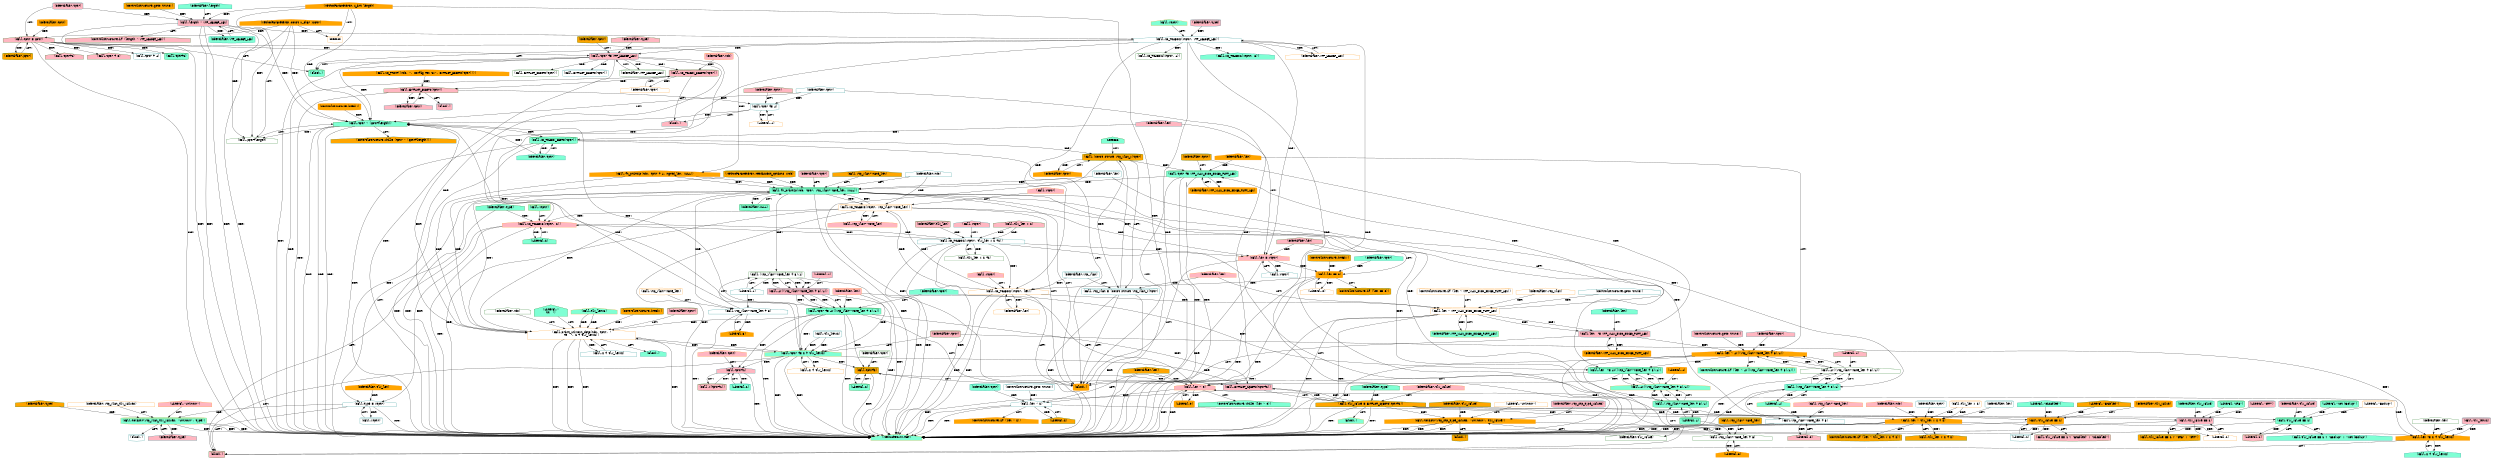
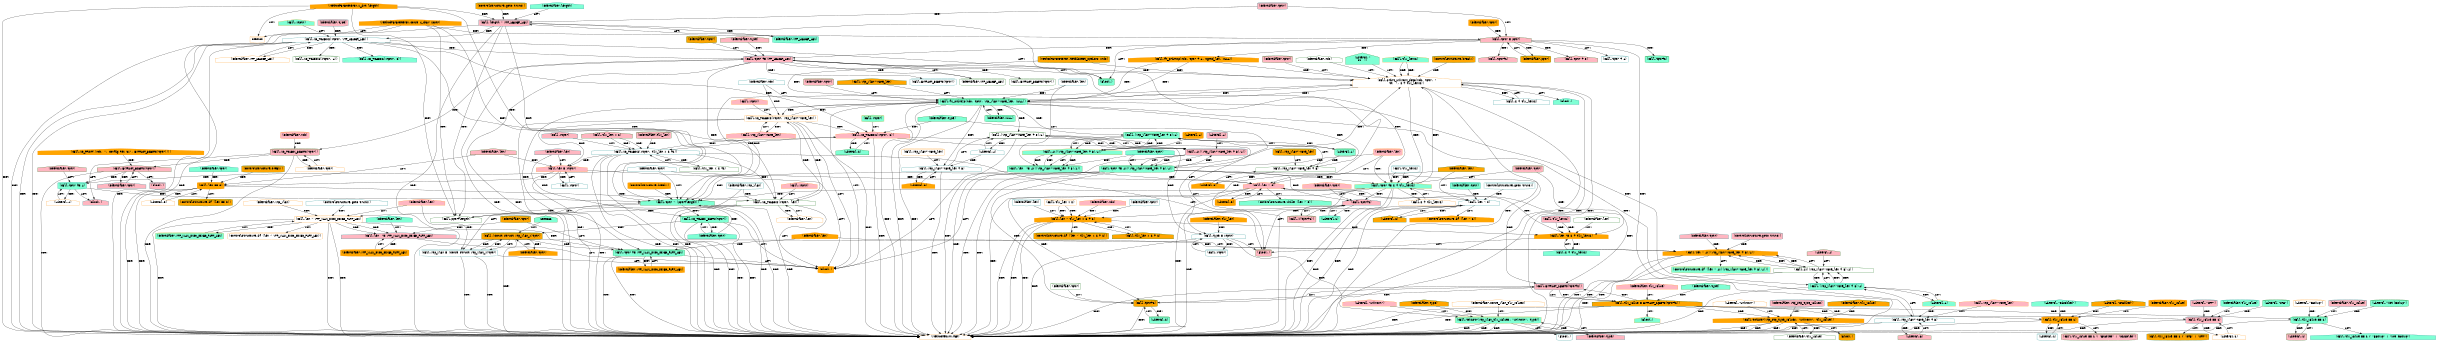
node "(ControlStructure,if (length < VTP_HEADER_LEN))": removed
edge "(Call,tptr = pptr)" -> "(Call,tptr + 4)": label "DDG: " -> "AST: "
edge "(MethodParameterIn,const u_char *pptr)" -> "(Call,pptr+length)": label "AST: " -> "DDG: "
node "(Call,tptr += 4)": fillcolor white -> aquamarine
edge "(Call,ND_TCHECK2(*tptr, VTP_HEADER_LEN))" -> "(Call,len = *tptr)": removed, label "DDG:"
node "(ControlStructure,while (tptr < (pptr+length)))": removed
edge "(Call,tptr += VTP_VLAN_INFO_FIXED_PART_LEN)" -> "(Call,fn_printzp(ndo, tptr, vtp_vlan->name_len, NULL))": reversed
node "(Call,ND_TCHECK2(*tptr, len))": color darkorange -> darkgreen
edge "(ControlStructure,if (len < VTP_VLAN_INFO_FIXED_PART_LEN))" -> "(Call,len < VTP_VLAN_INFO_FIXED_PART_LEN)": reversed
node "(Call,len  -= VTP_VLAN_INFO_FIXED_PART_LEN)": shape cylinder -> house
edge "(Call,len < 4*((vtp_vlan->name_len + 3)/4))" -> "(Call,len  -= 4*((vtp_vlan->name_len + 3)/4))": removed, label "DDG:"
node "(Identifier,vtp_vlan_tlv_values)": label "(Identifier,vtp_vlan_tlv_values)" -> "(Identifier,const_vlan_tlv_values)"
node "(MethodReturn,RET)": fillcolor aquamarine -> white
